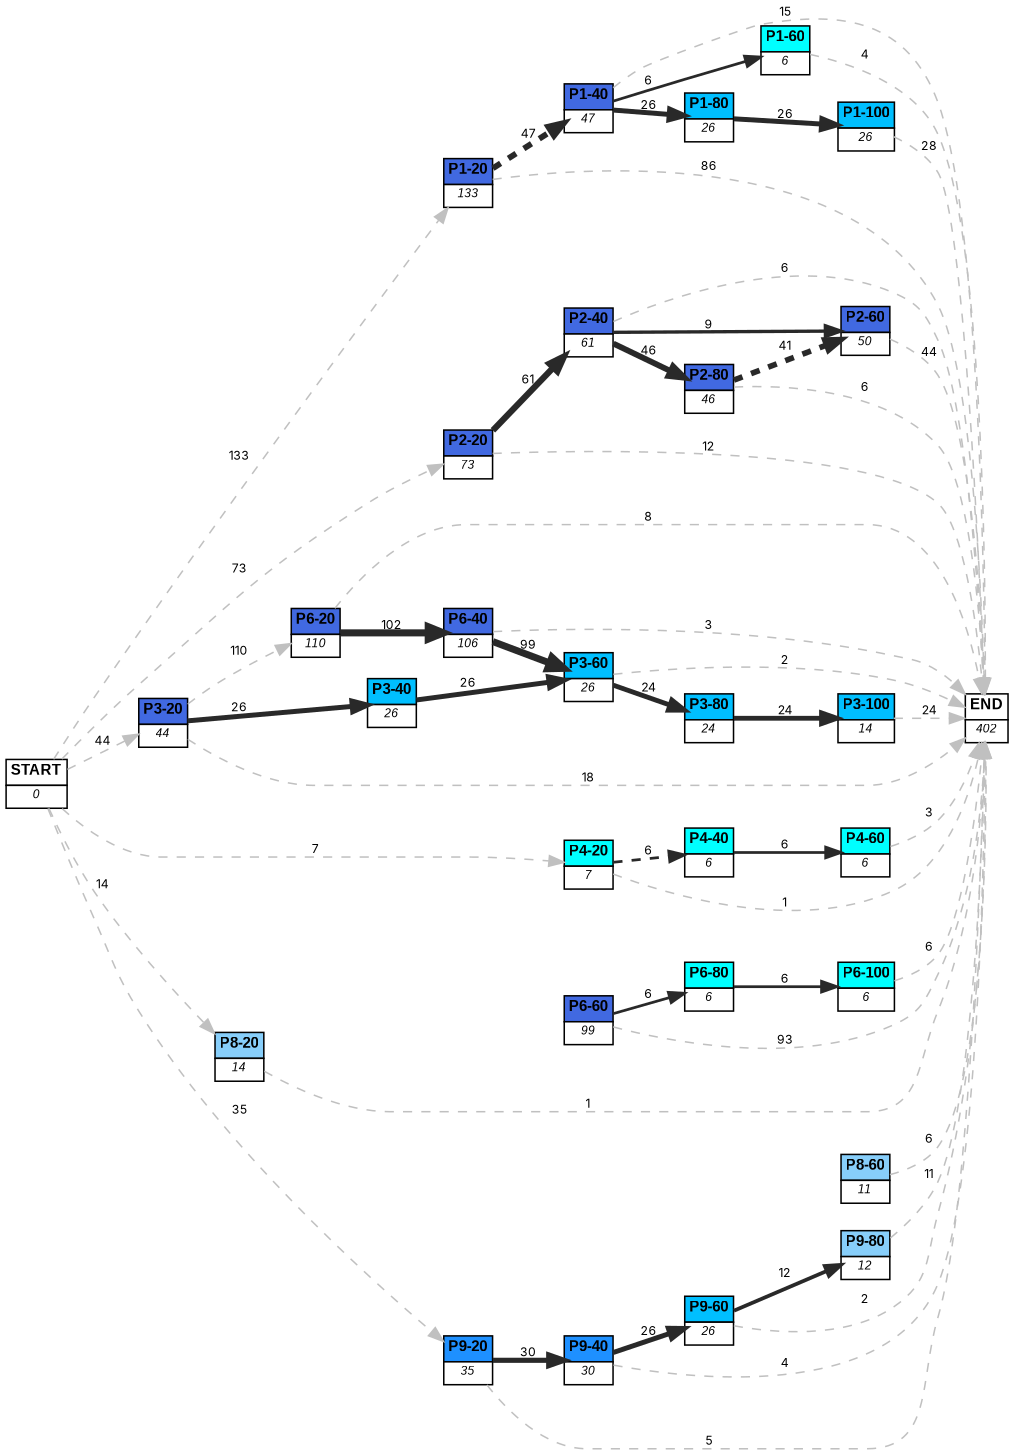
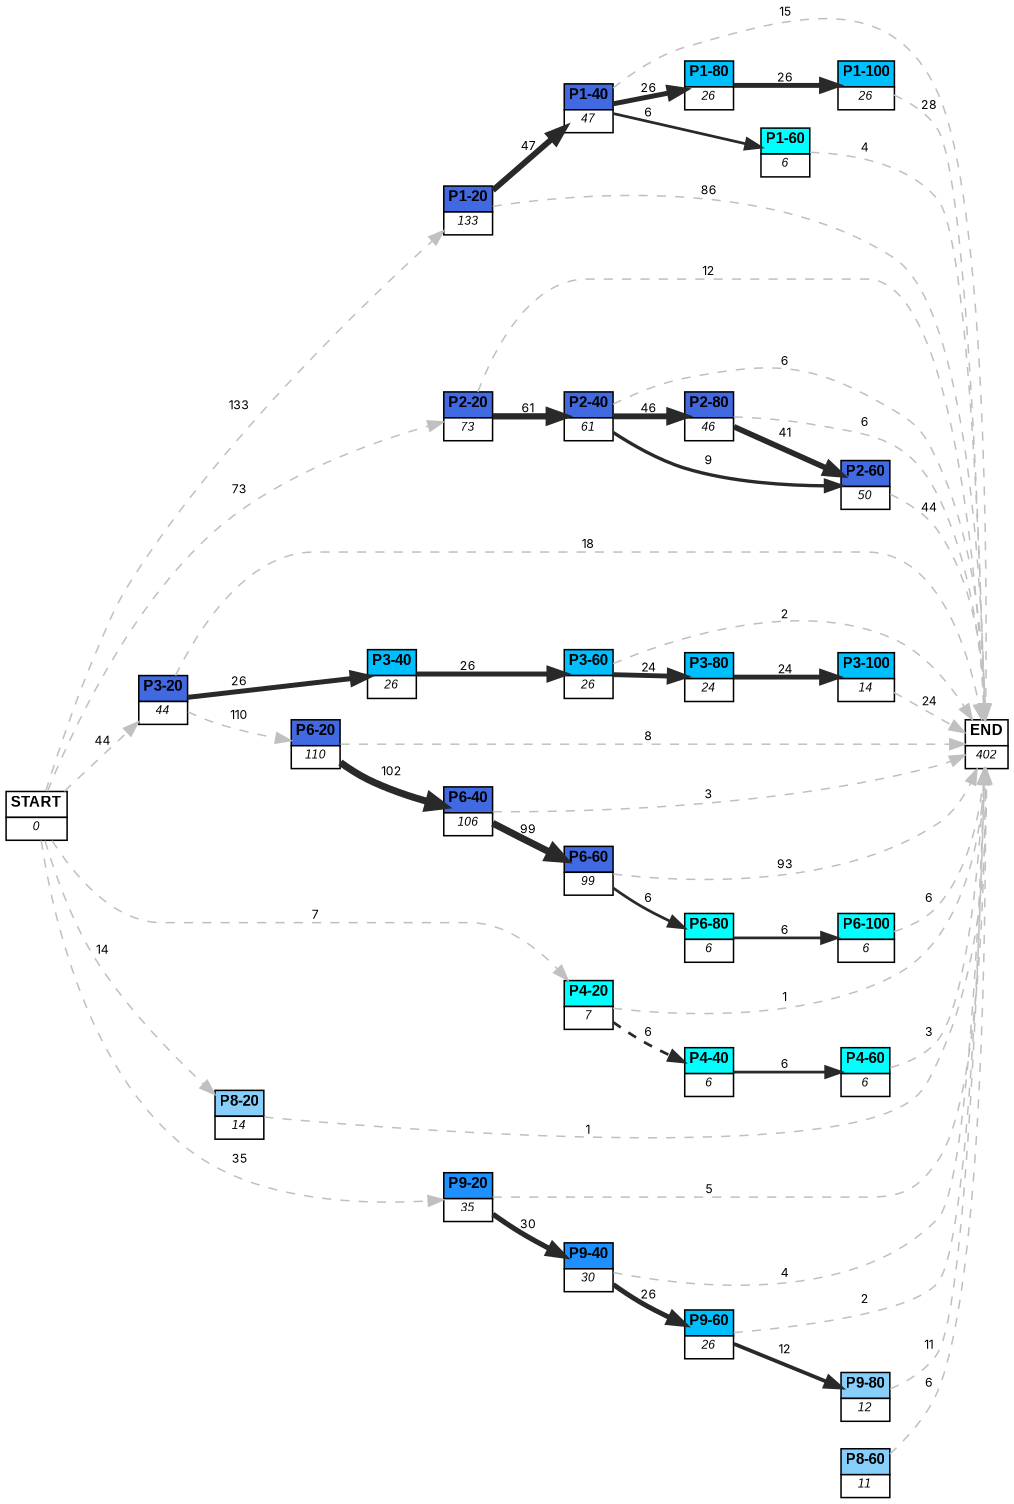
edge "P1-20" -> "P1-40": style dashed -> solid
edge "P2-80" -> "P2-60": style dashed -> solid
edge "P6-40" -> "P3-60": now "P6-40" -> "P6-60"
